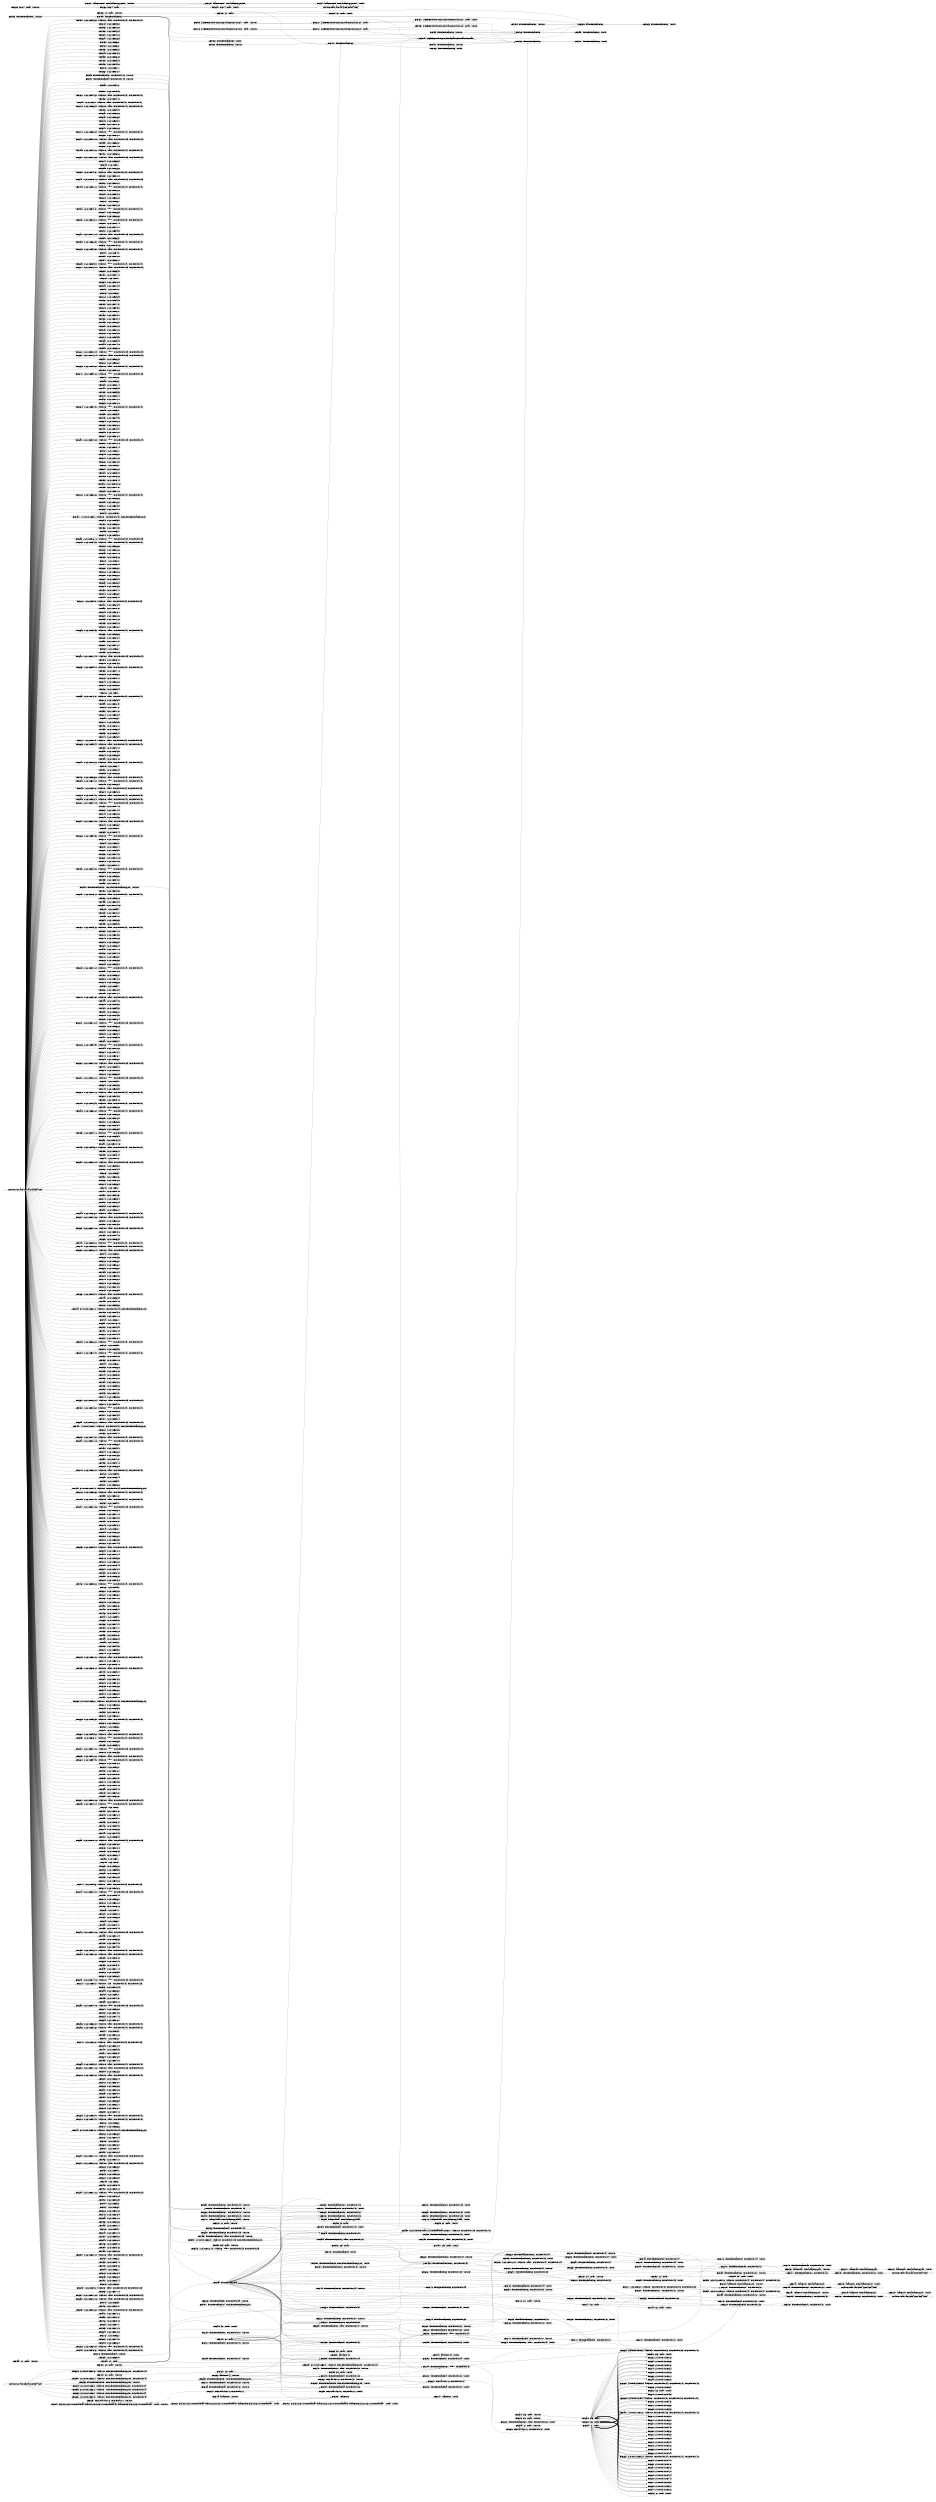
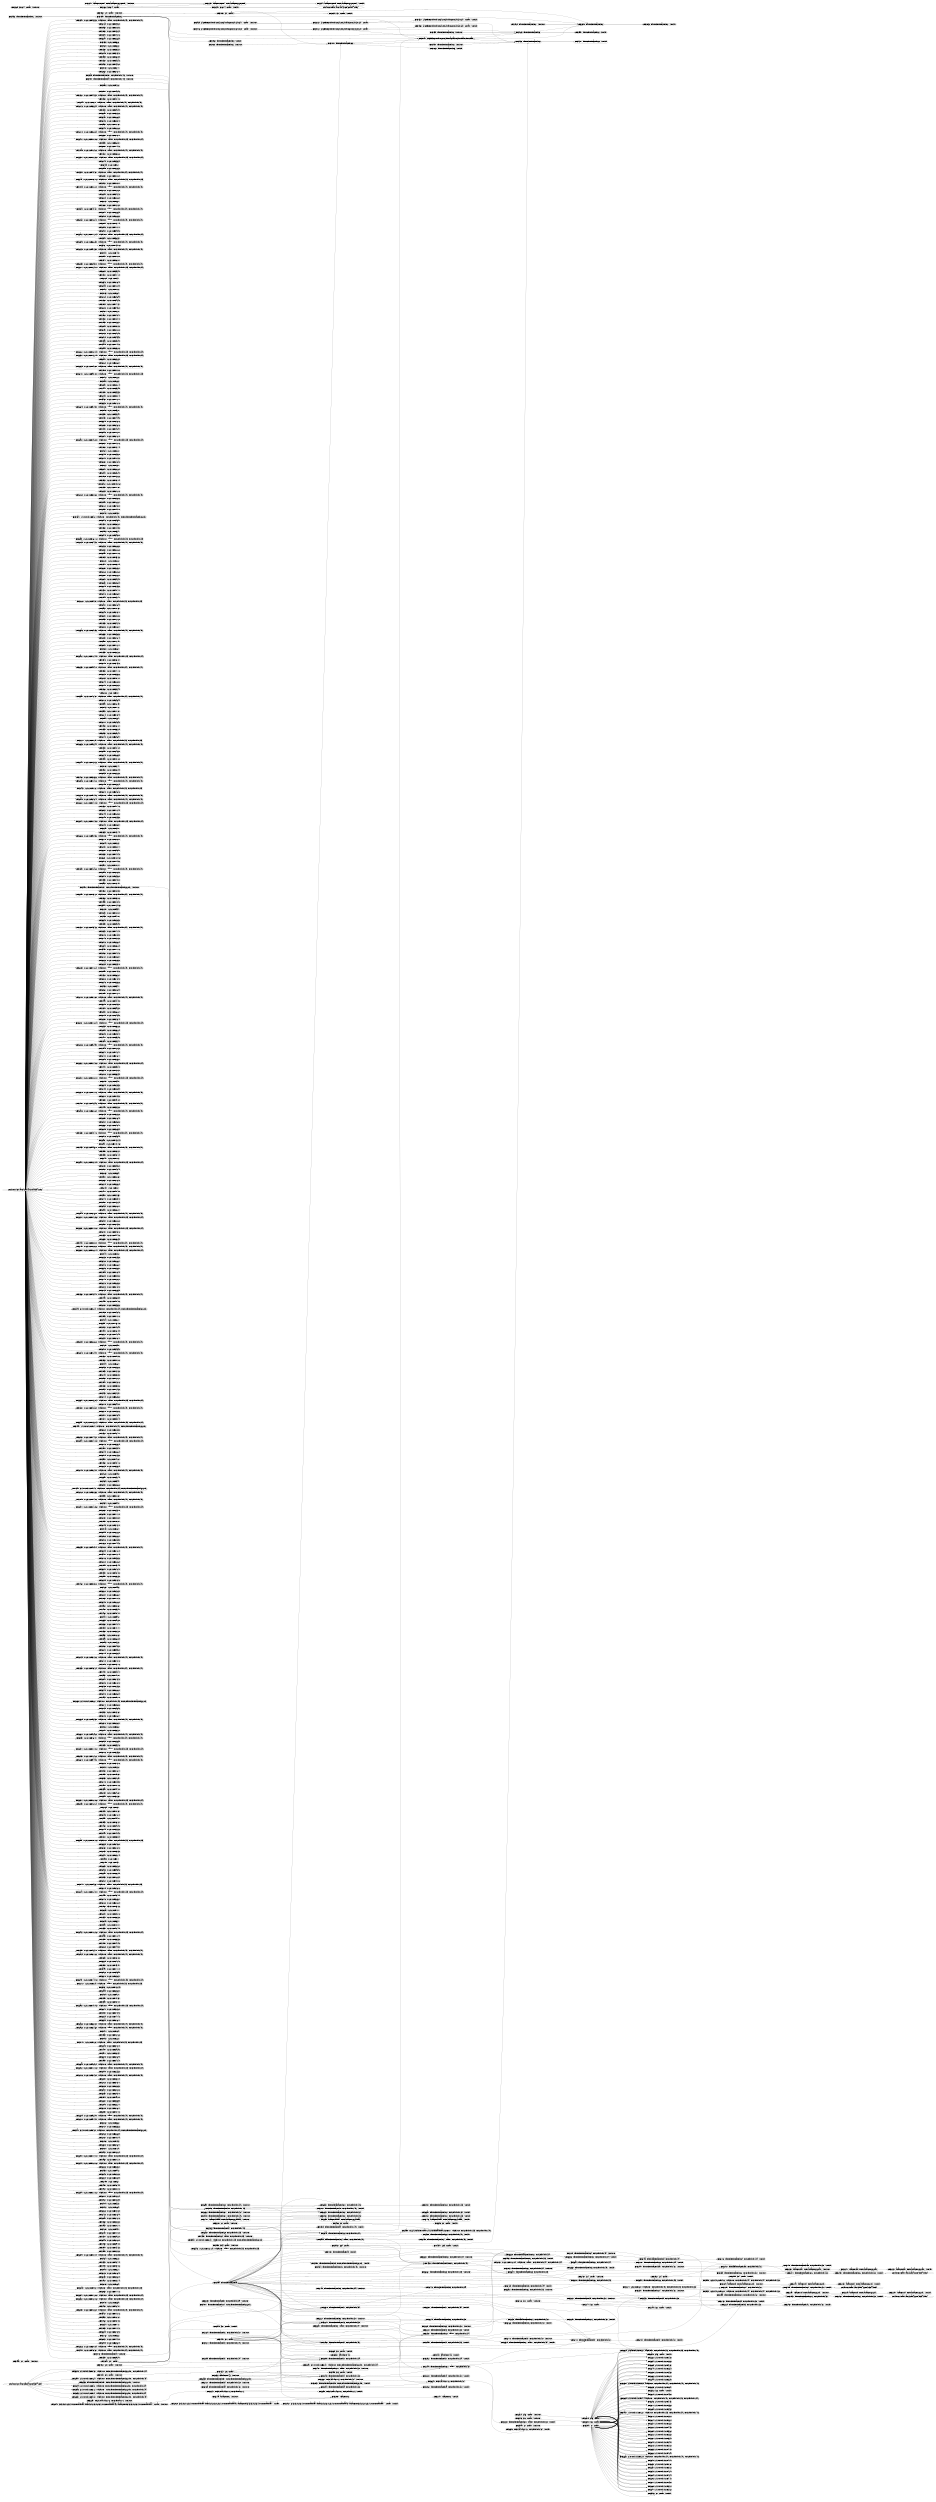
node "CE0x5817510": text "*SrcIdx*" -> "*LoadInst*"
